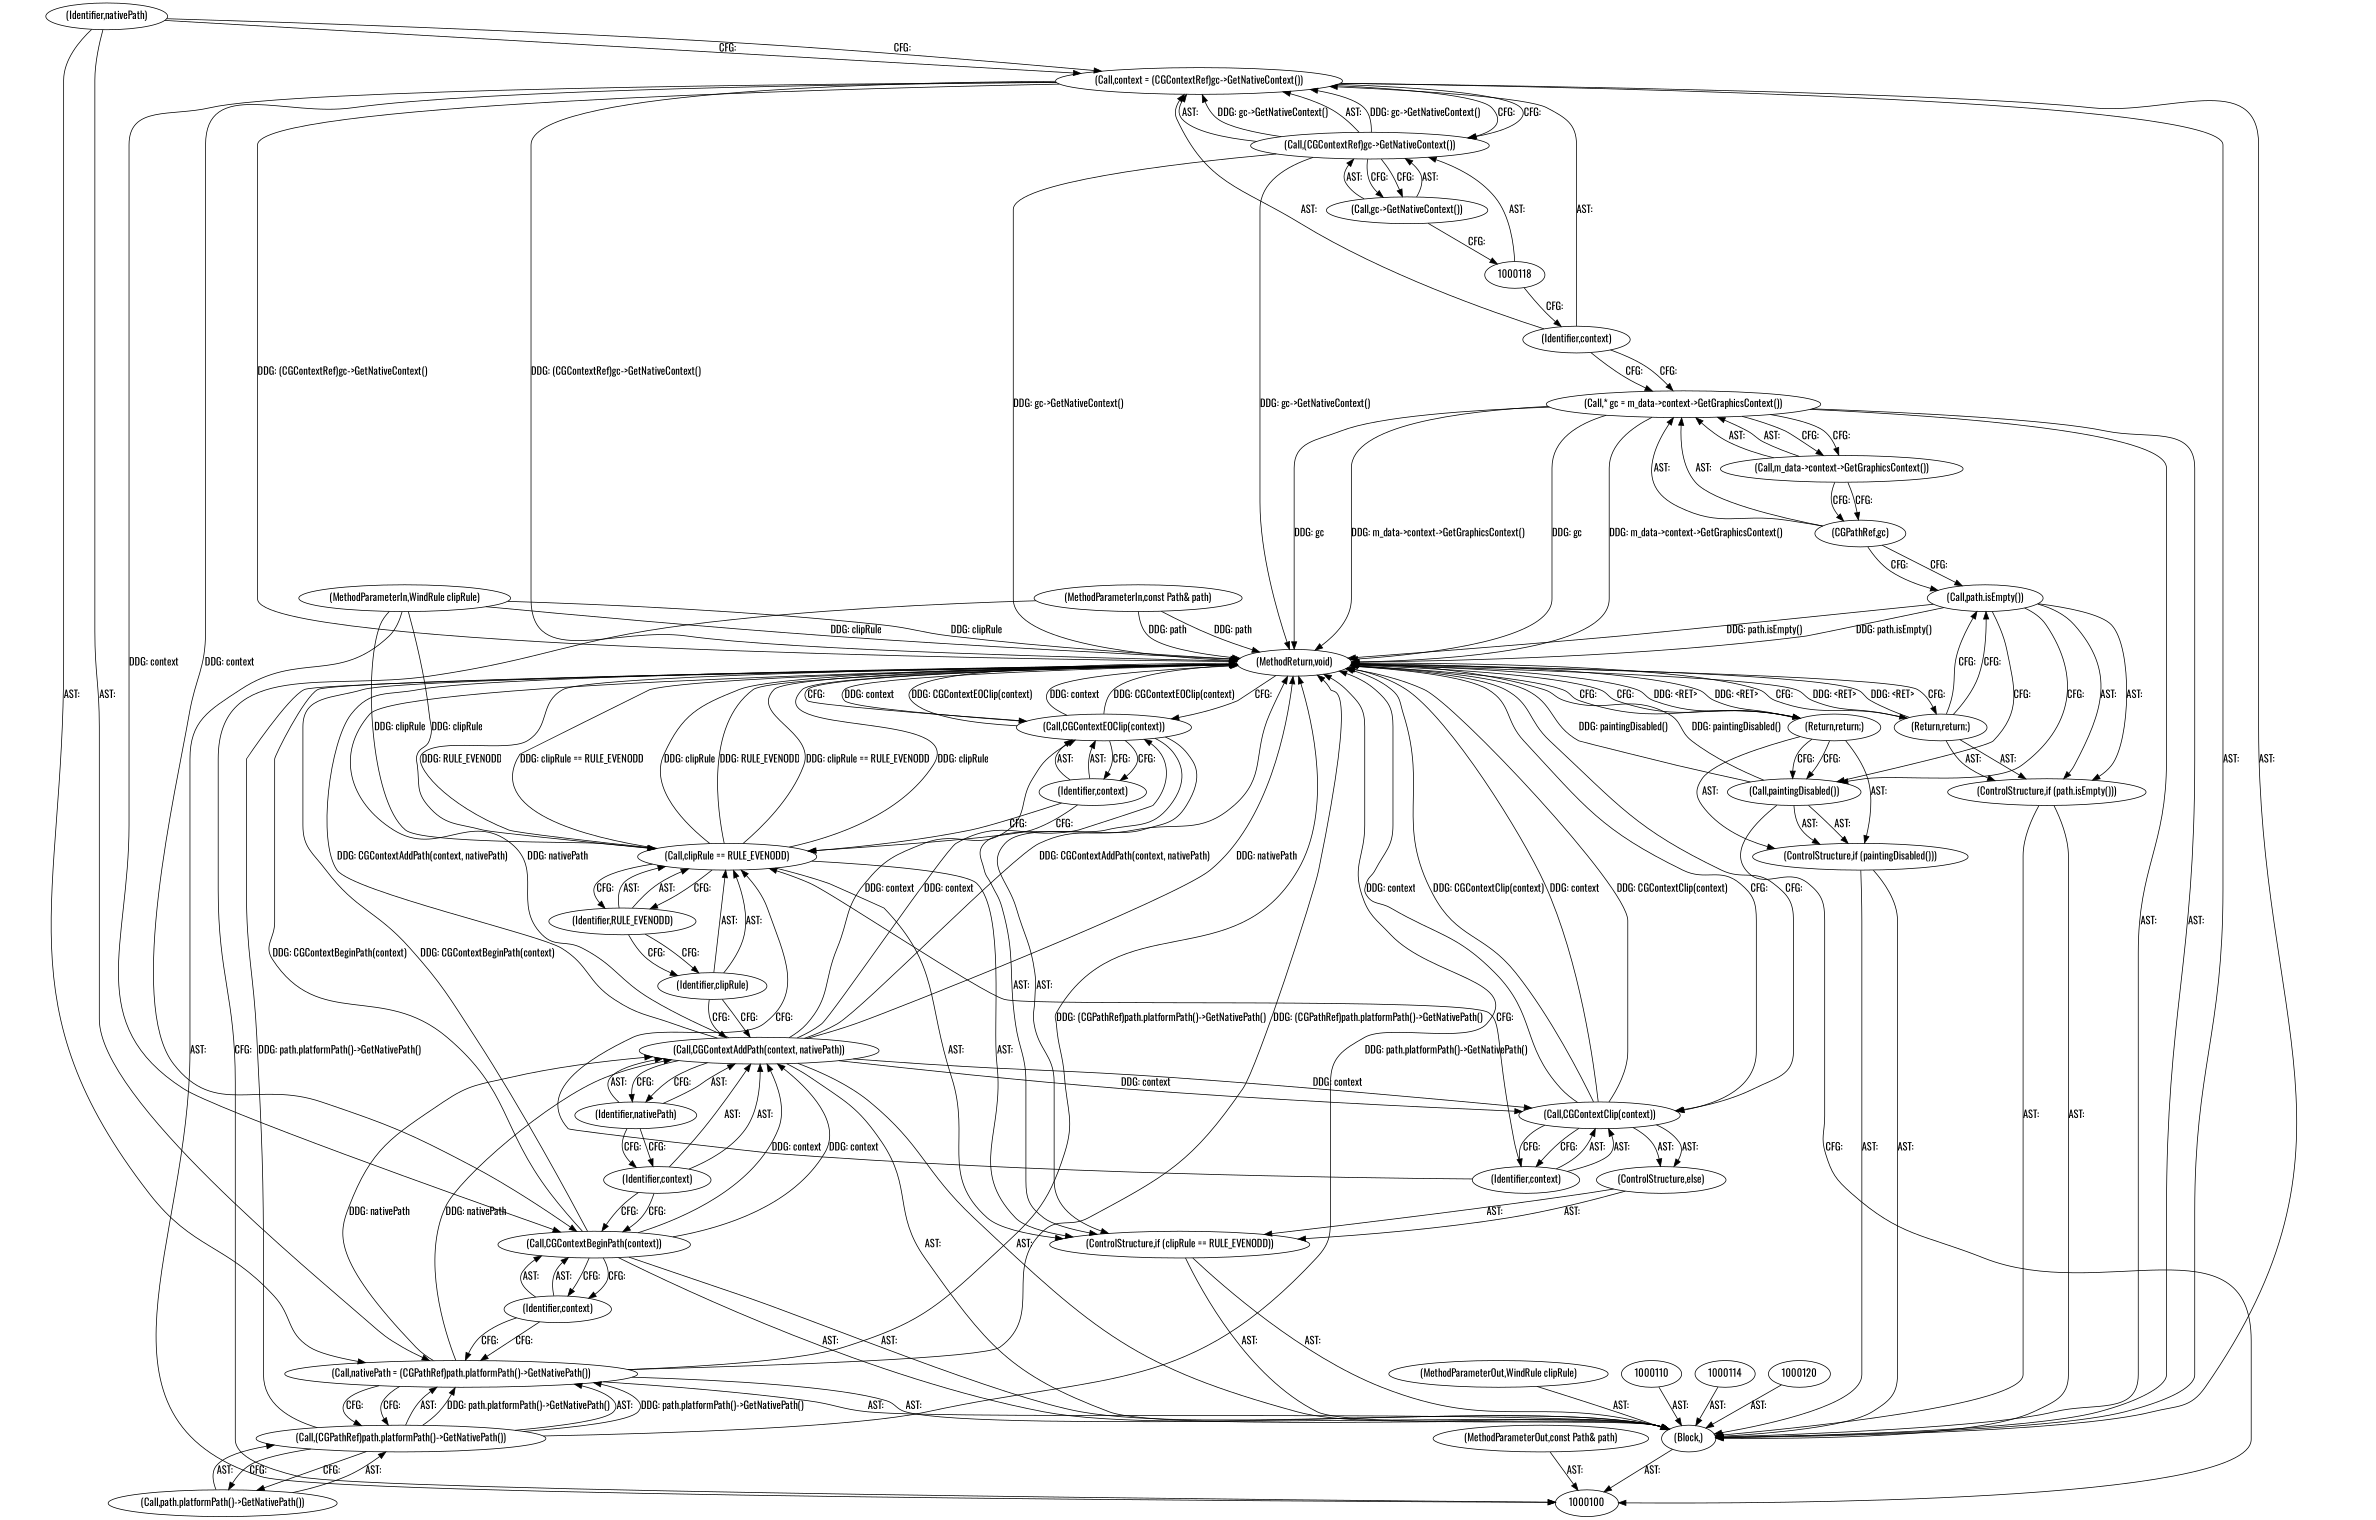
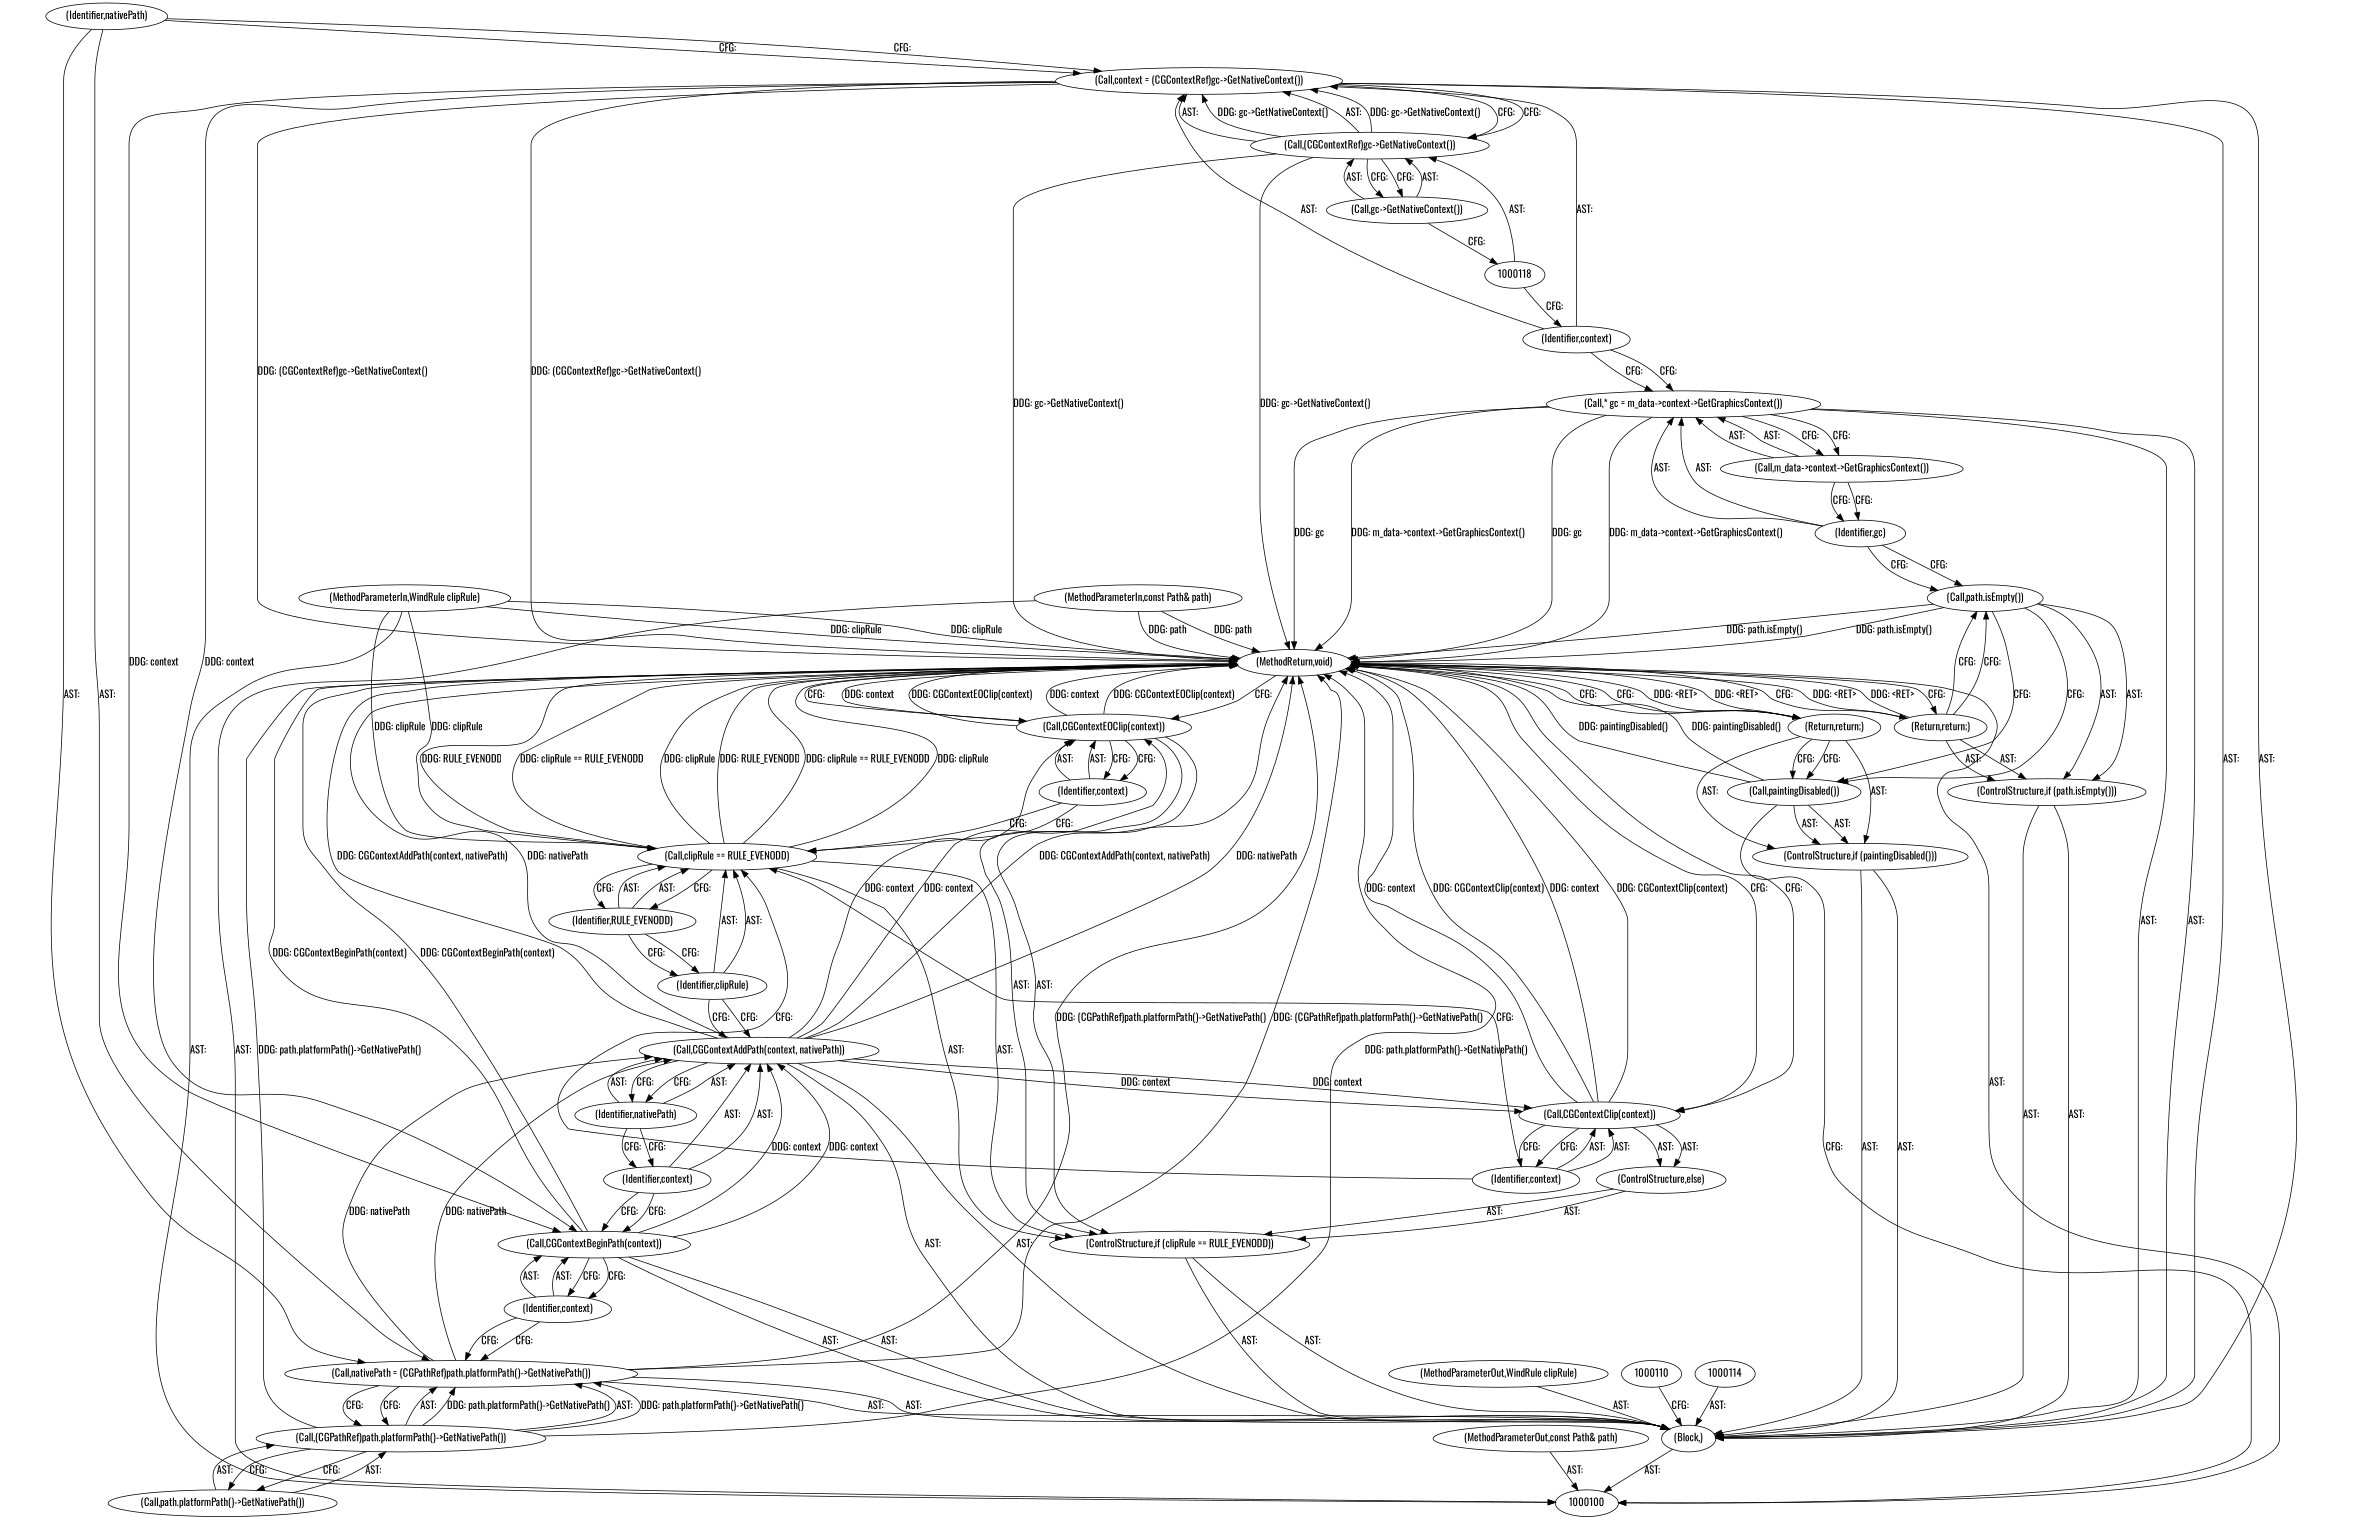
node "(CGPathRef,gc)": label "(CGPathRef,gc)" -> "(Identifier,gc)"
edge "(MethodParameterIn,const Path& path)" -> "1000100": label "CFG: " -> "AST: "
edge "(MethodReturn,void)" -> "1000100": added, label "AST:"
node "1000120": removed
edge "1000110" -> "(Block,)": label "AST: " -> "CFG: "
